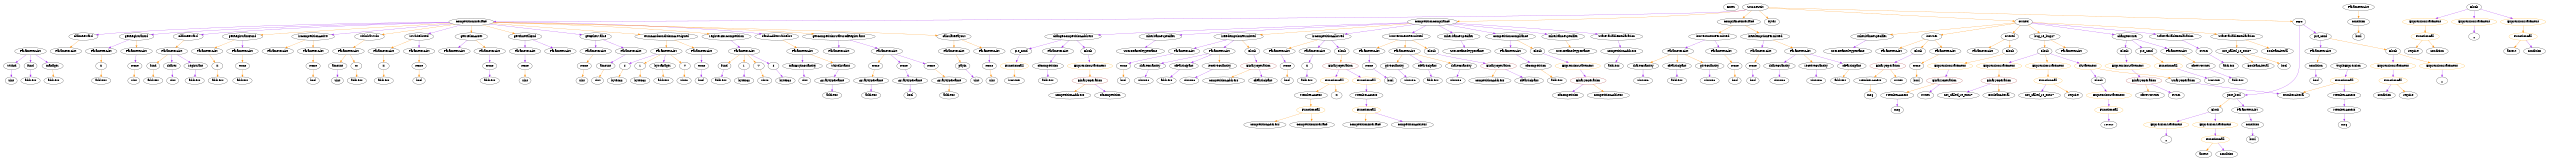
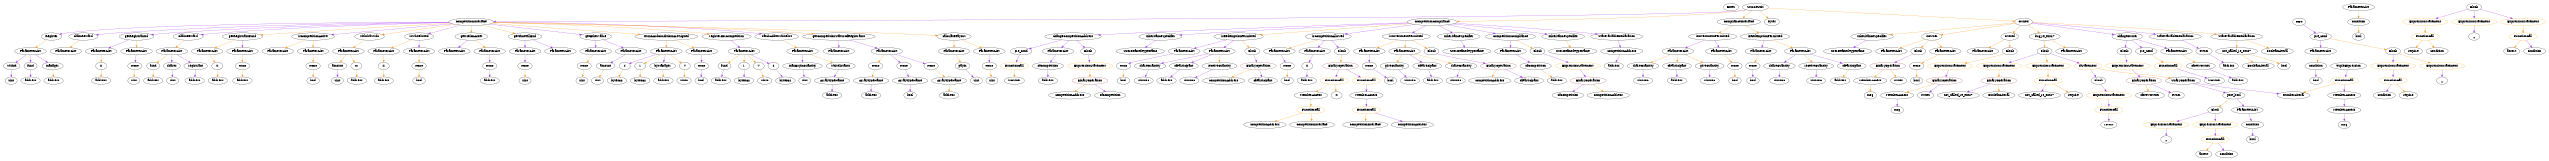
edge "SourceUnit" -> "DBC": removed
node "Register": added
node "bug_re_bug27": label "bug_re_bug27" -> "bug_re_ent27"
edge "DBC" -> "post_bool": now "UnaryOperation" -> "post_bool"
